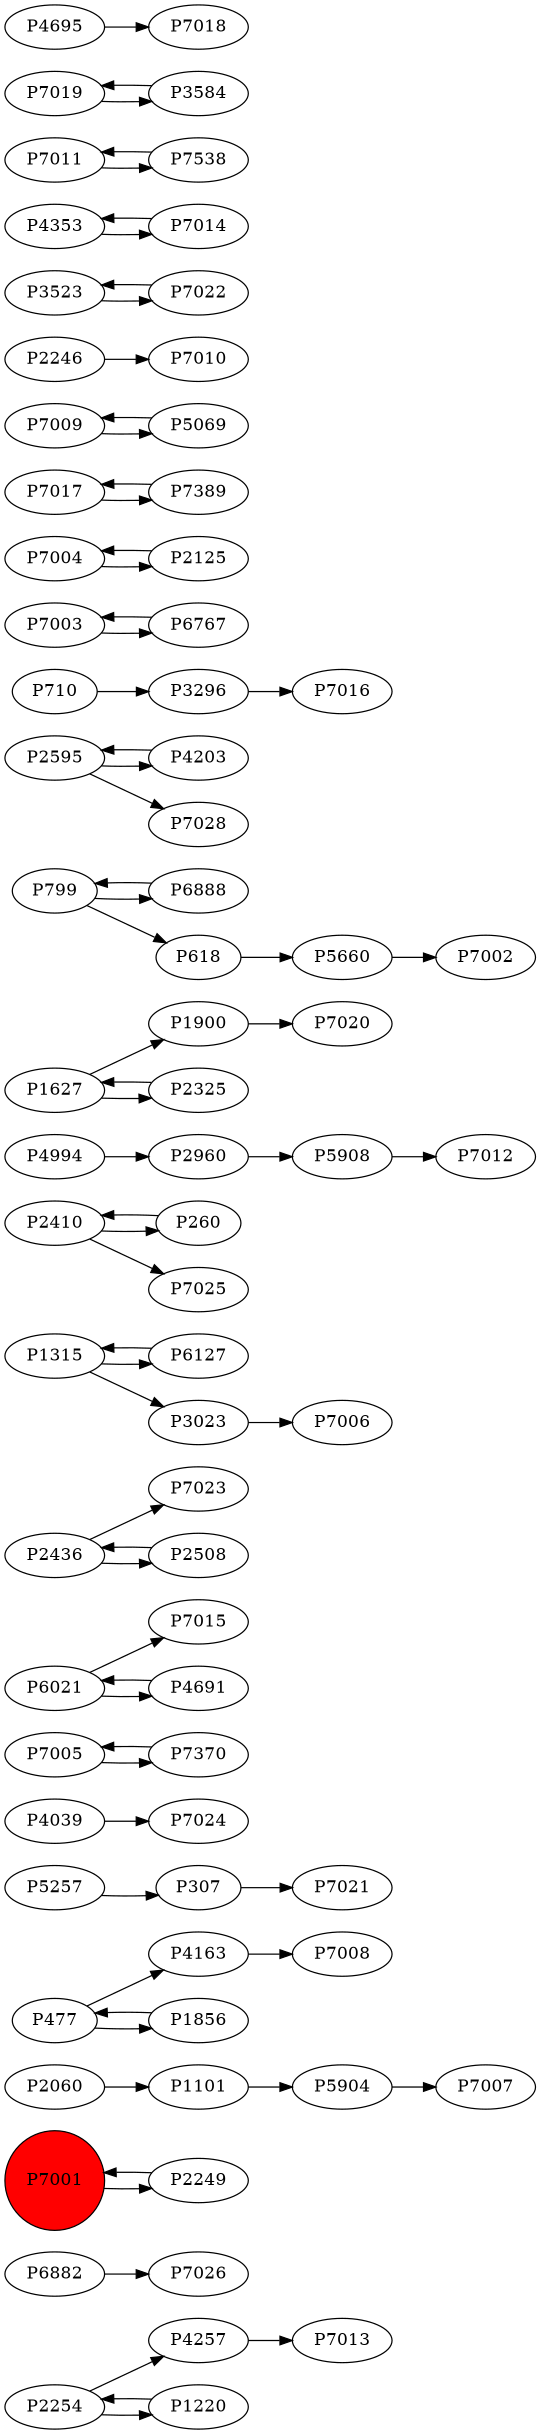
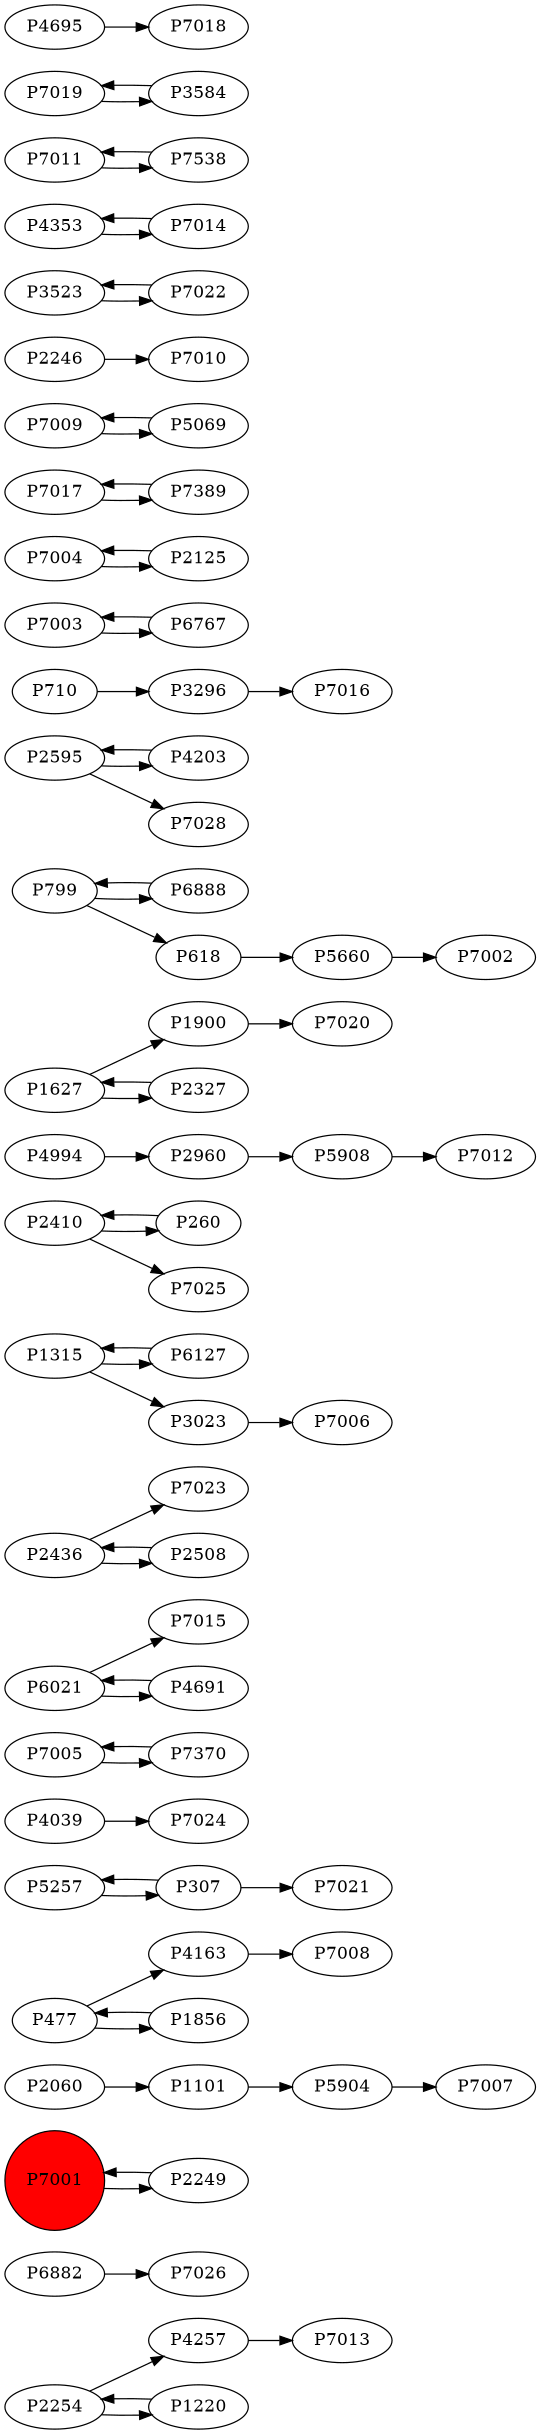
node "P2325": label "P2325" -> "P2327"
edge "P307" -> "P5257": added
